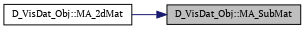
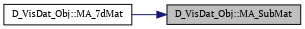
node "D_VisDat_Obj::MA_2dMat": label "D_VisDat_Obj::MA_2dMat" -> "D_VisDat_Obj::MA_7dMat"
